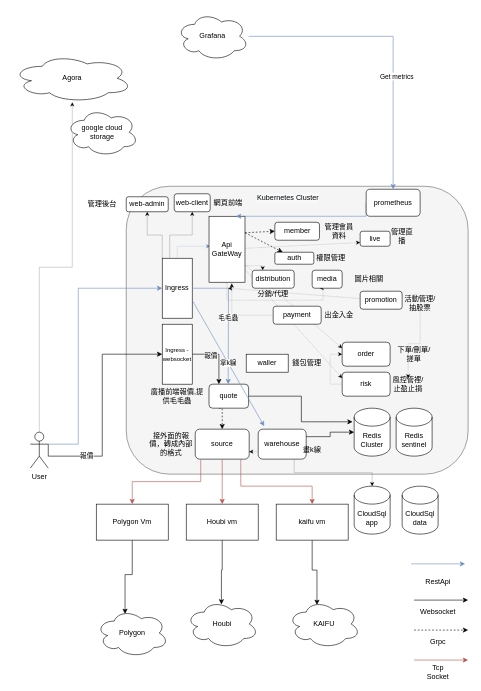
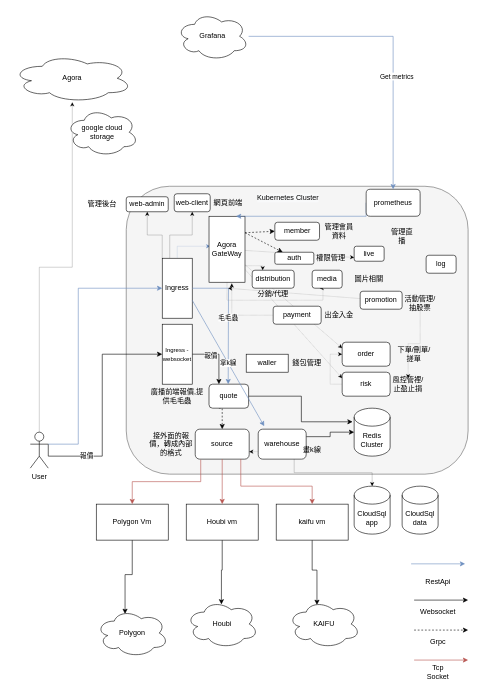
node "live": moved (375, 239) -> (369, 254)
node "Api GateWay": label "Api GateWay" -> "Agora GateWay"
node "log": added
node "Redis sentinel": removed
